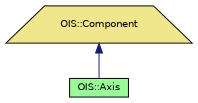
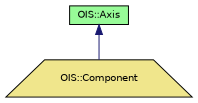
edge "OIS::Axis" -> "OIS::Component": reversed
